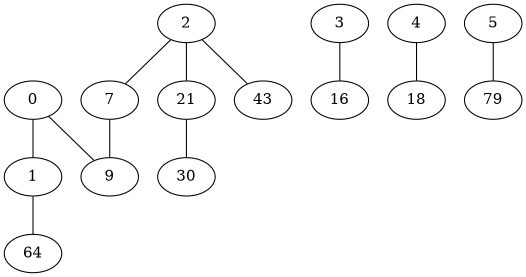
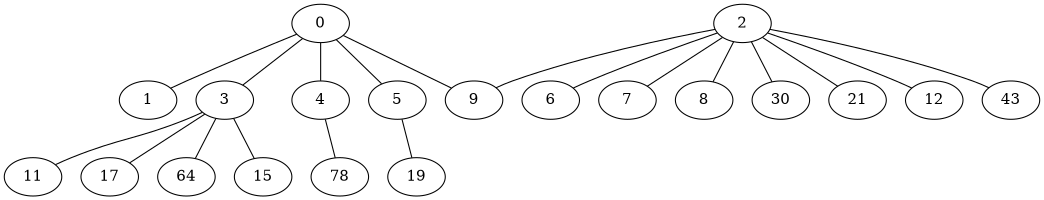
edge "0" -- "3": added
edge "0" -- "4": added
edge "0" -- "5": added
node "16": label "16" -> "11"
node "18": label "18" -> "78"
node "79": label "79" -> "19"
node "6": added
node "8": added
node "12": added
edge "7" -- "9": now "2" -- "9"
edge "21" -- "30": now "2" -- "30"
node "17": added
node "15": added
edge "1" -- "64": now "3" -- "64"
